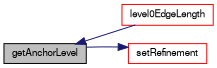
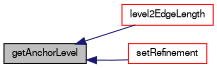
node "level0EdgeLength": label "level0EdgeLength" -> "level2EdgeLength"
edge "getAnchorLevel" -> "setRefinement": reversed
